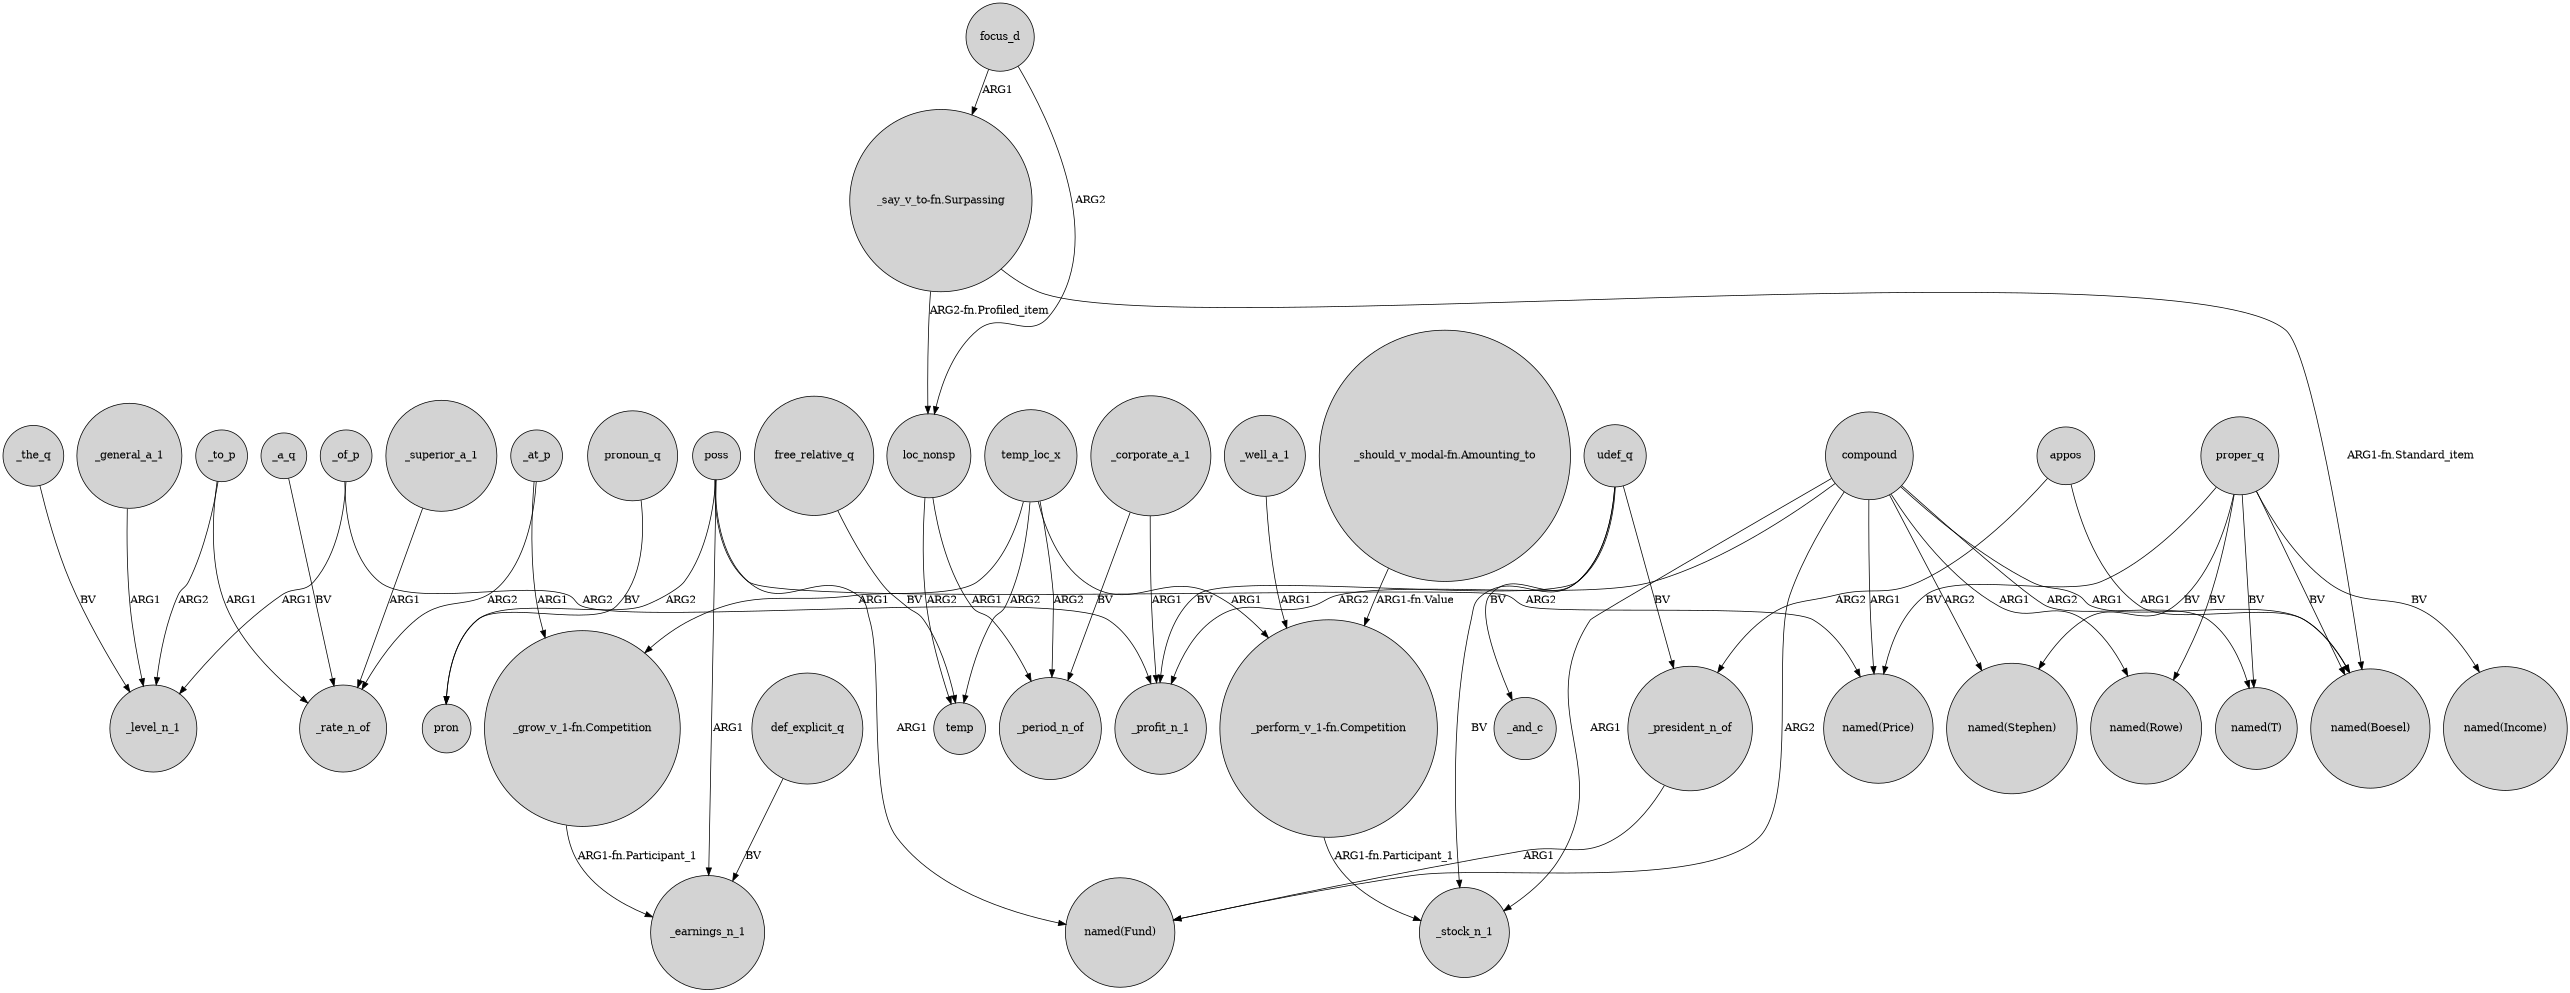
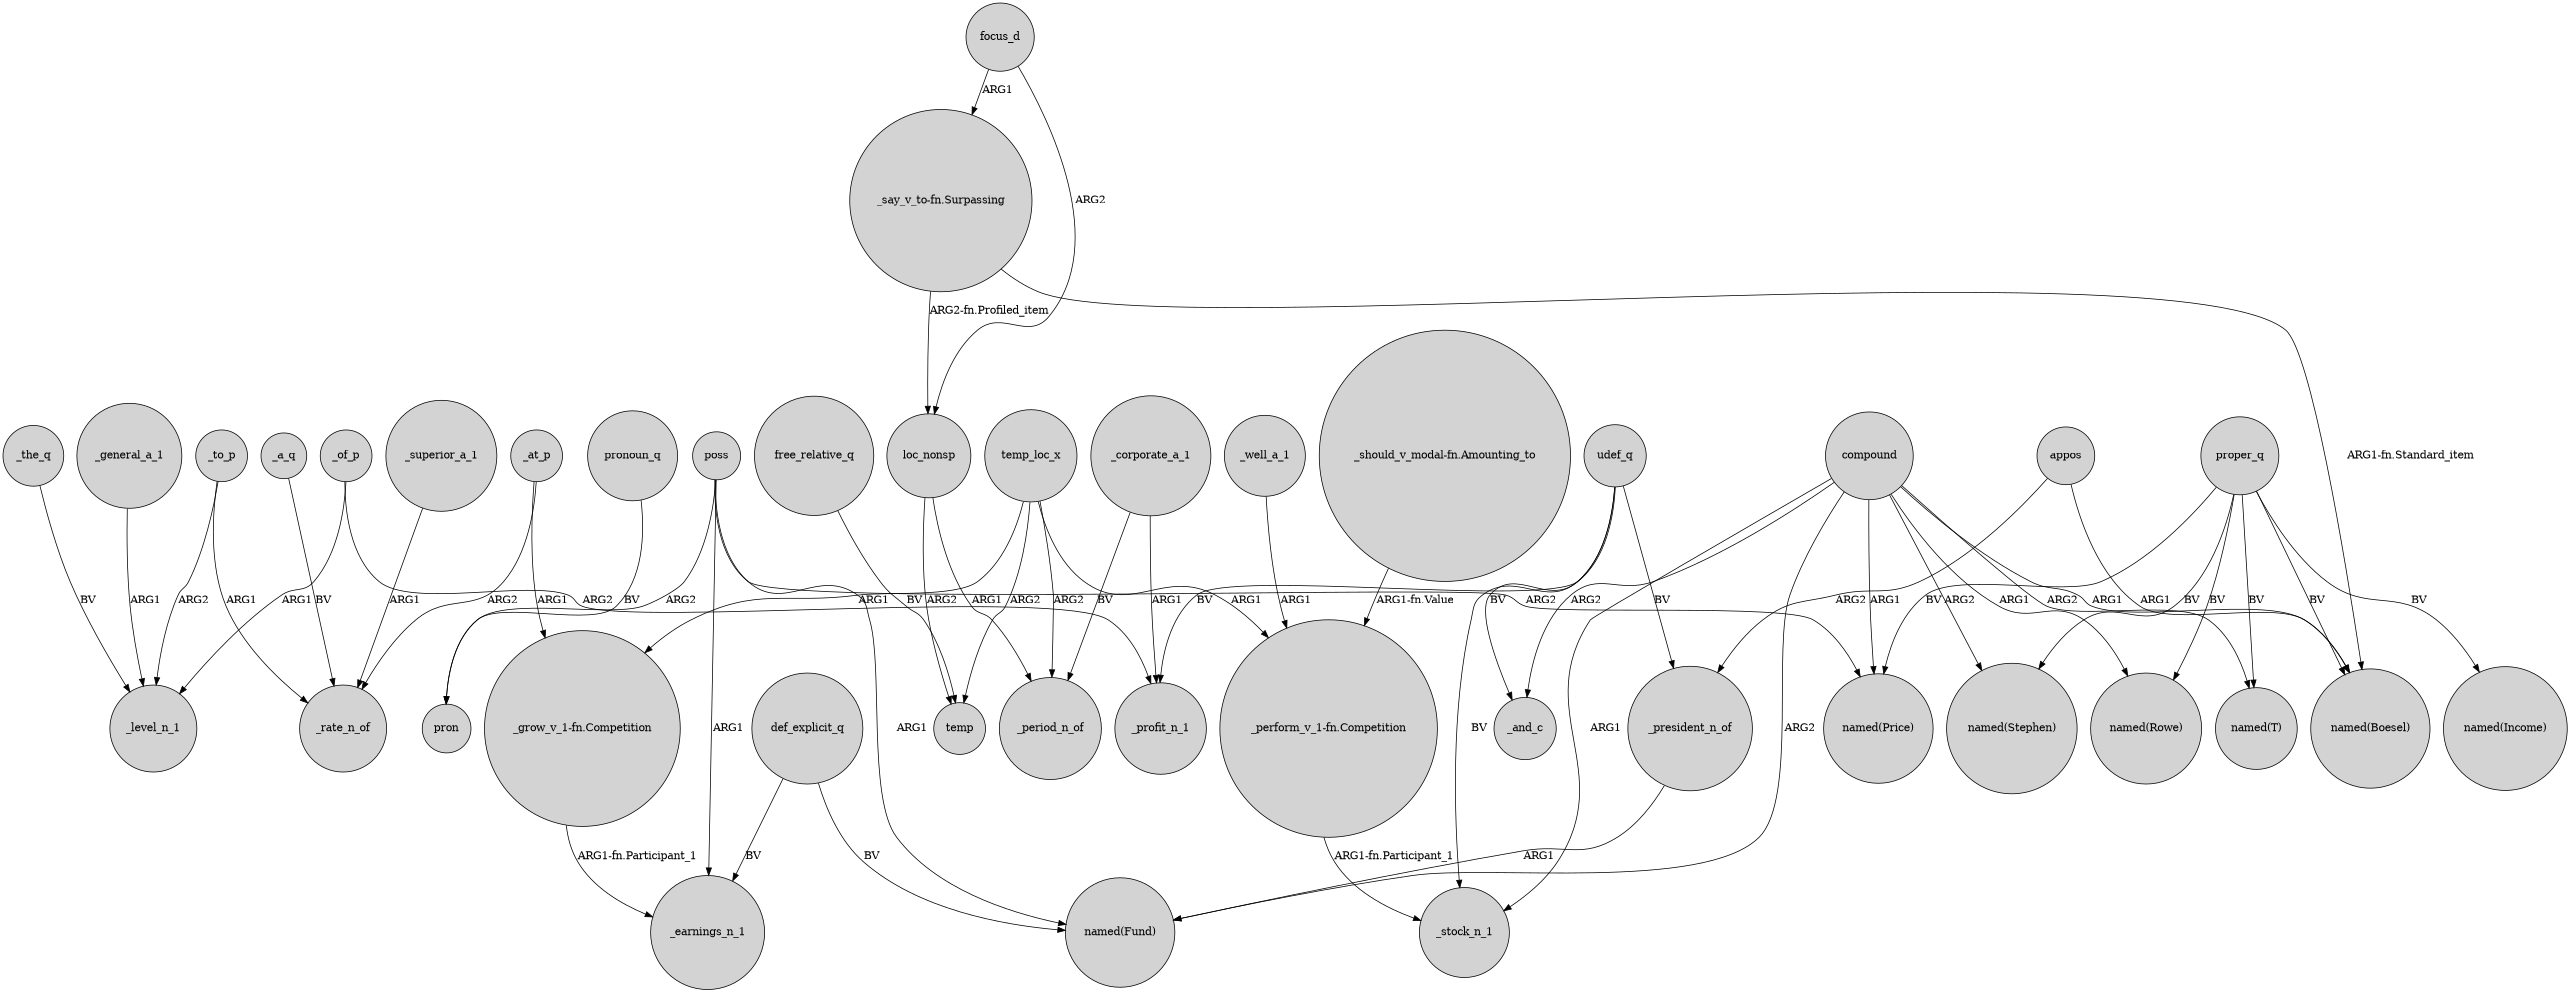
edge "compound" -> "_profit_n_1": now "compound" -> "_and_c"
edge "def_explicit_q" -> "named(Fund)": added, label "BV"
